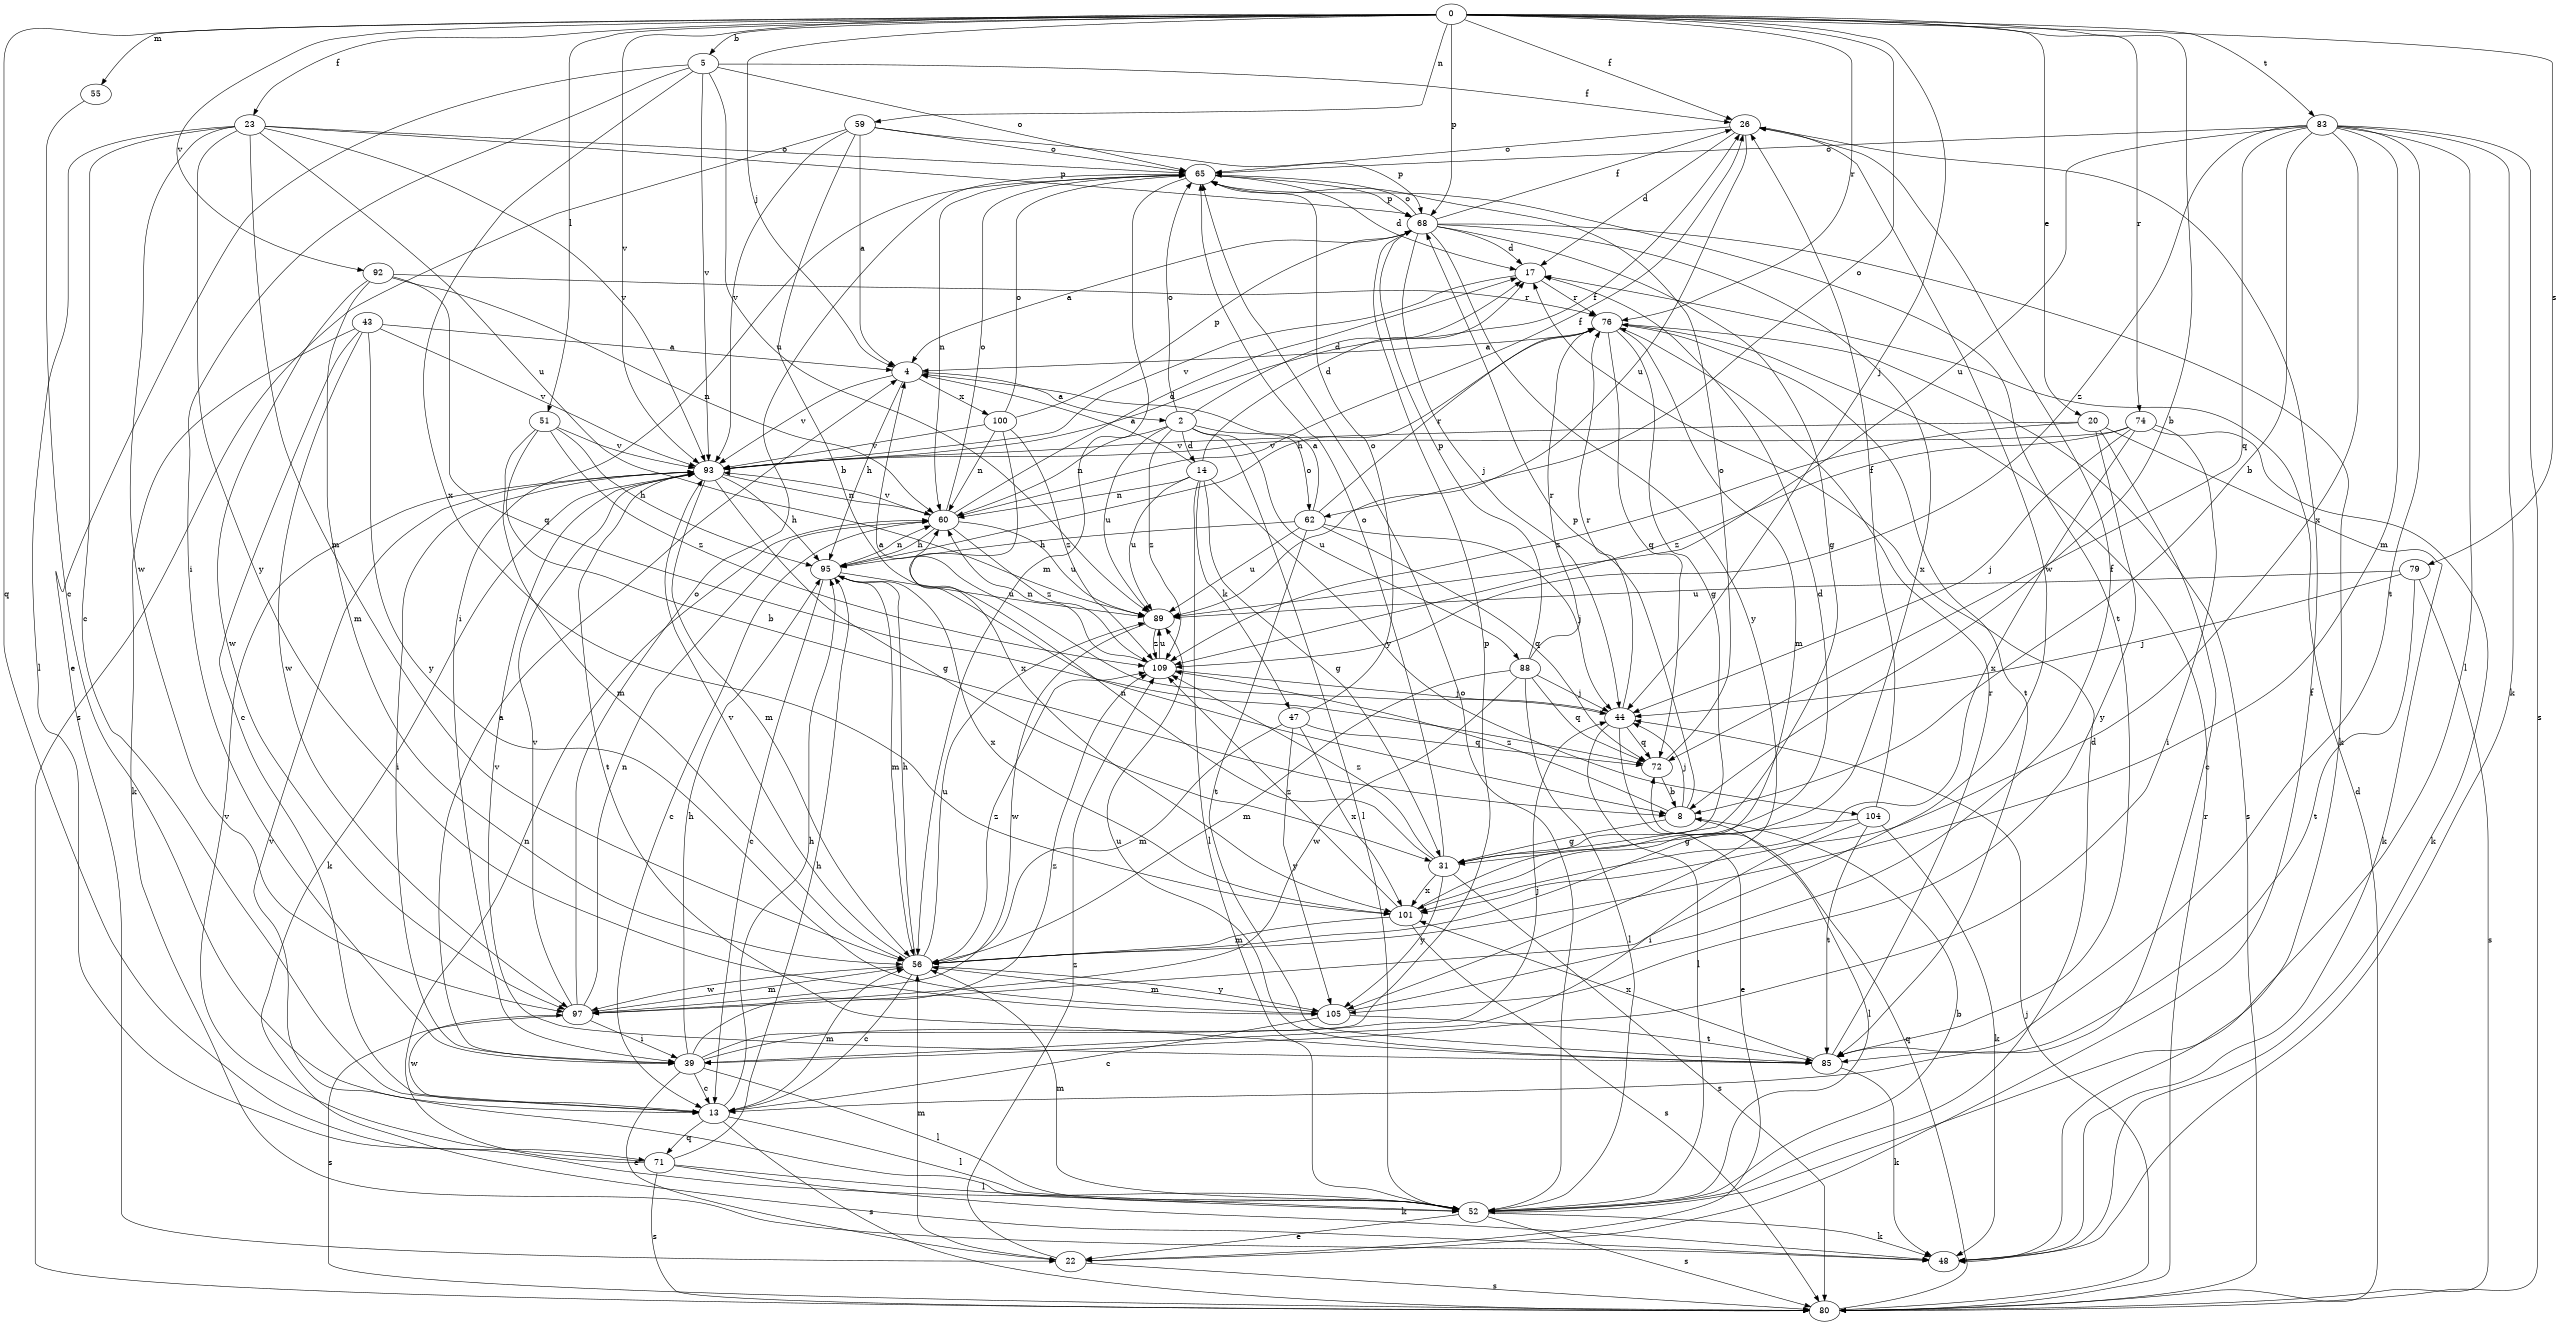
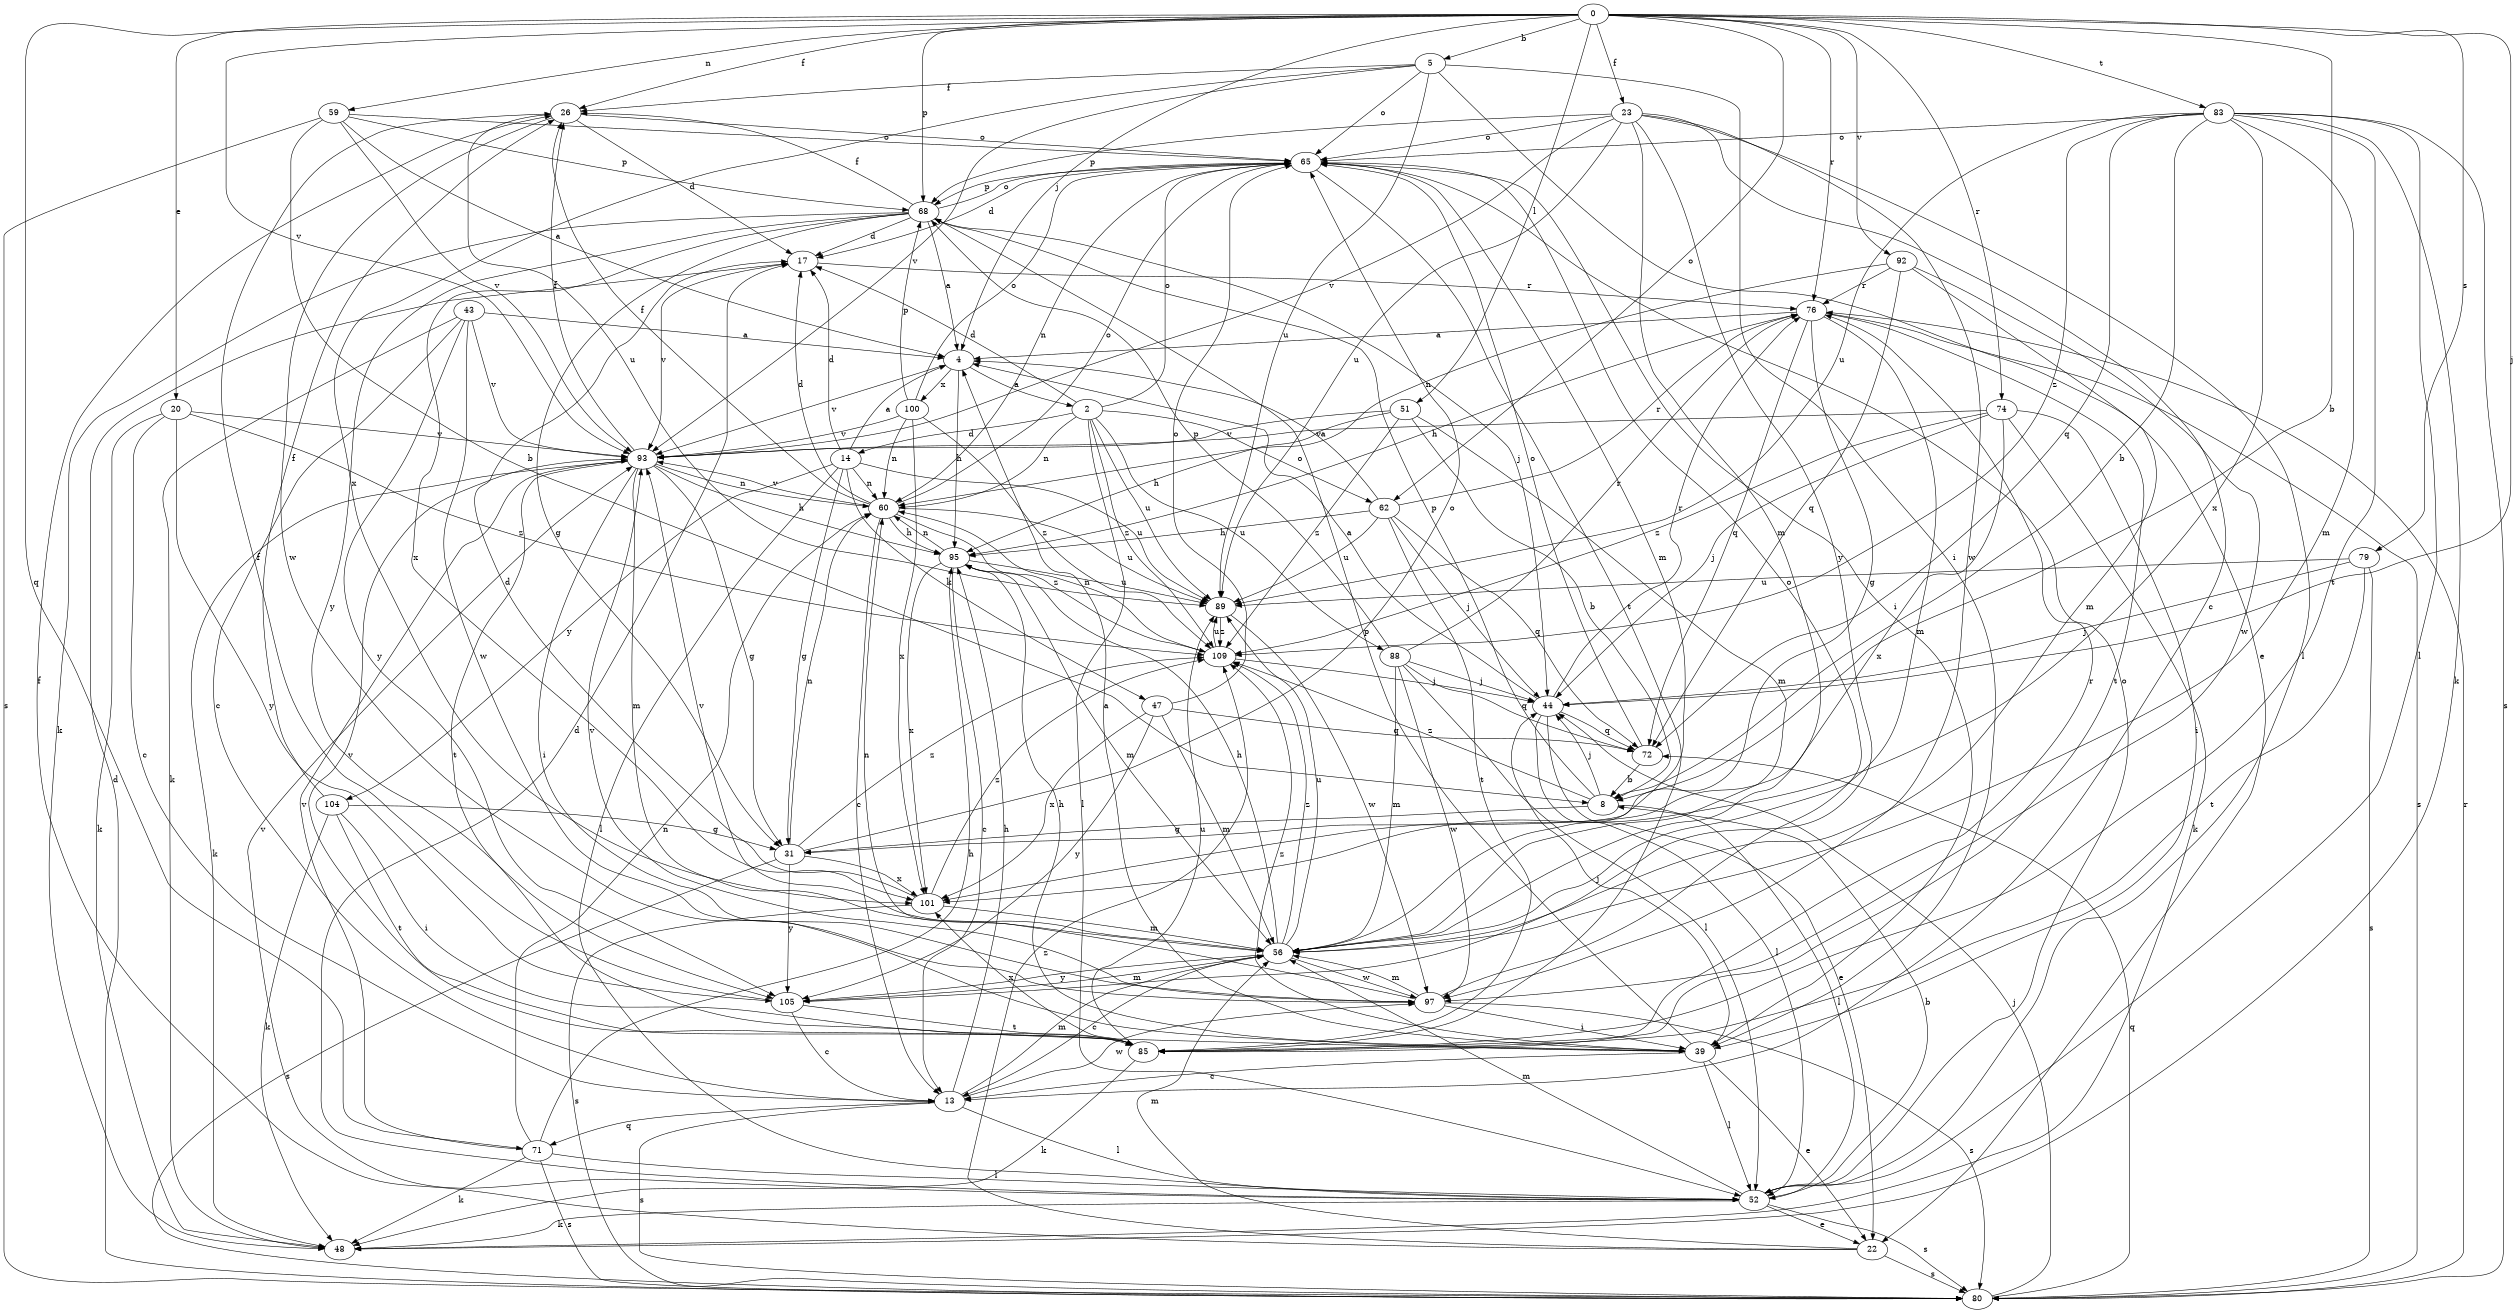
node "55": removed
